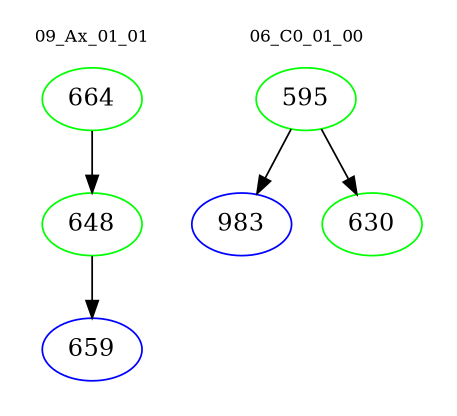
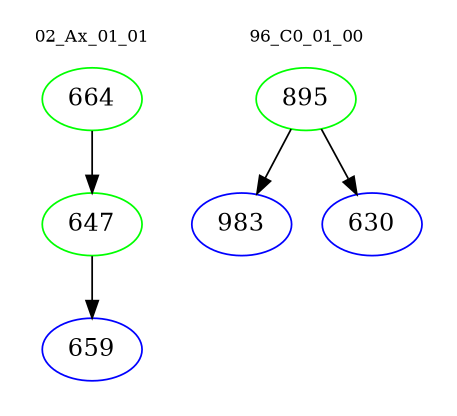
cluster "09_Ax_01_01": label "09_Ax_01_01" -> "02_Ax_01_01"
cluster "06_C0_01_00": label "06_C0_01_00" -> "96_C0_01_00"
node "595": label "595" -> "895"
node "648": label "648" -> "647"
node "630": color green -> blue
